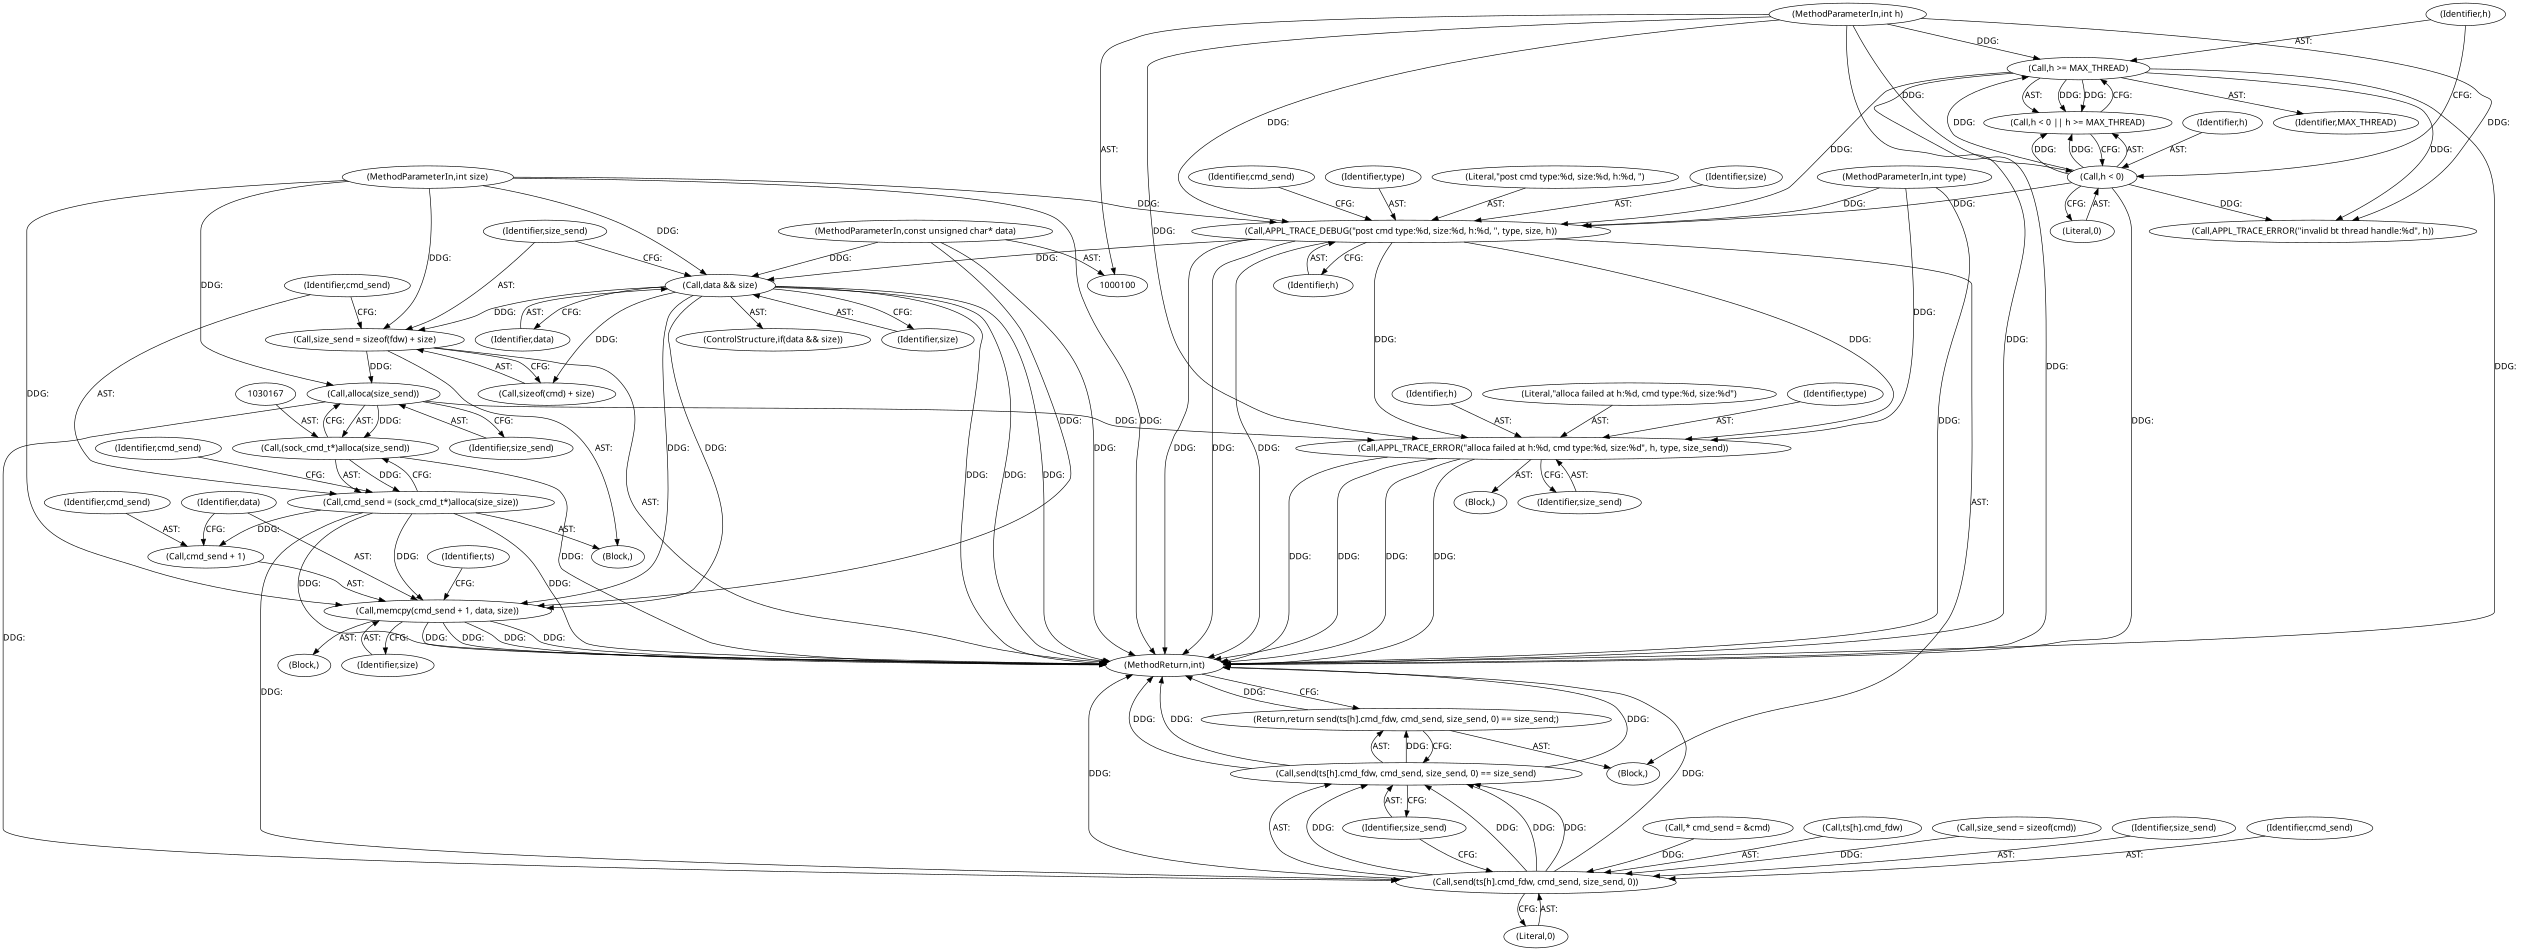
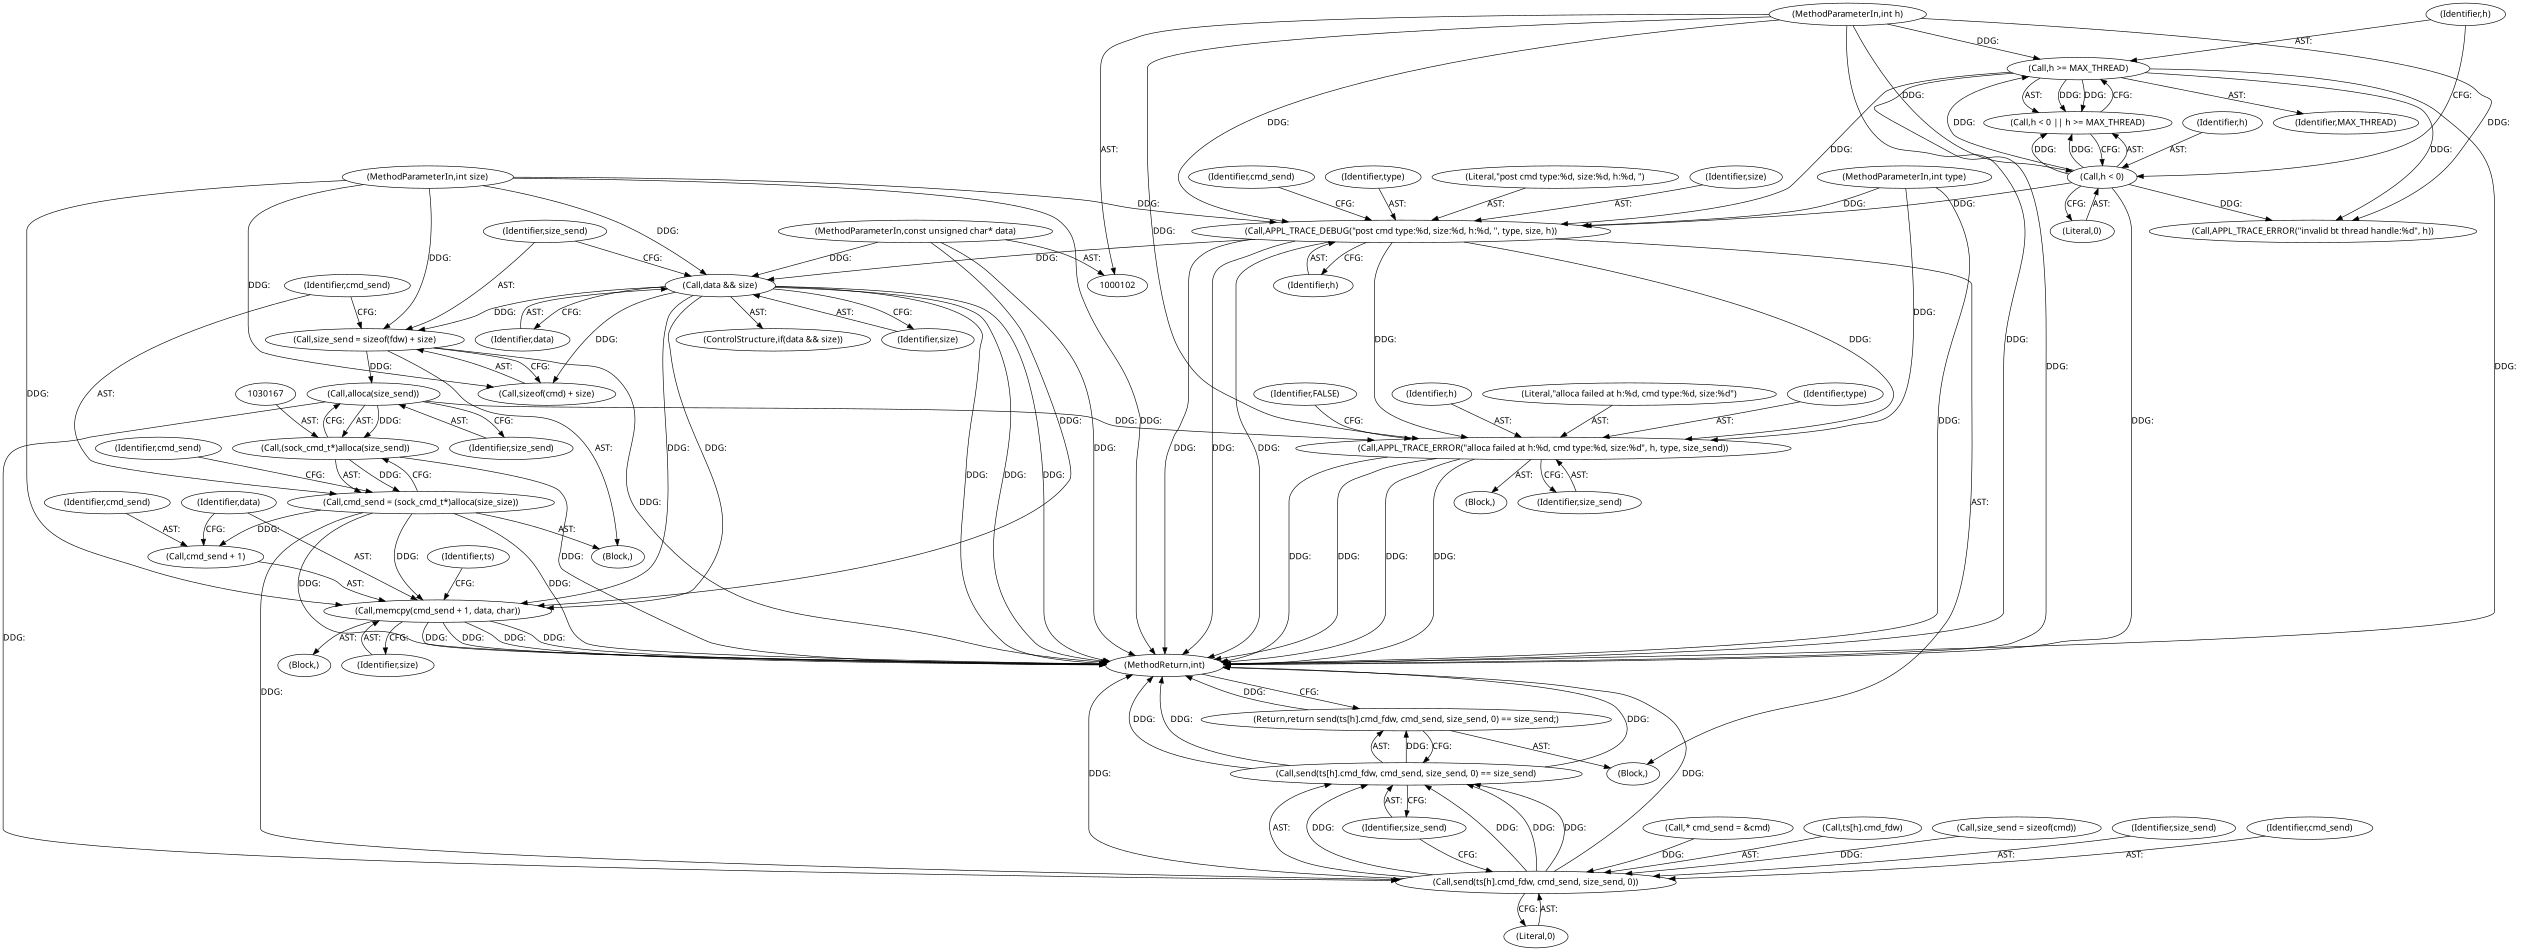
edge "(MethodParameterIn,int size)" -> "(Call,alloca(size_send))": now "(MethodParameterIn,int size)" -> "(Call,sizeof(cmd) + size)"
node "1000100": label "1000100" -> "1000102"
node "(Identifier,FALSE)": added
edge "(Call,size_send = sizeof(fdw) + size)" -> "(MethodReturn,int)": label "AST: " -> "DDG: "
node "(Call,memcpy(cmd_send + 1, data, size))": label "(Call,memcpy(cmd_send + 1, data, size))" -> "(Call,memcpy(cmd_send + 1, data, char))"
